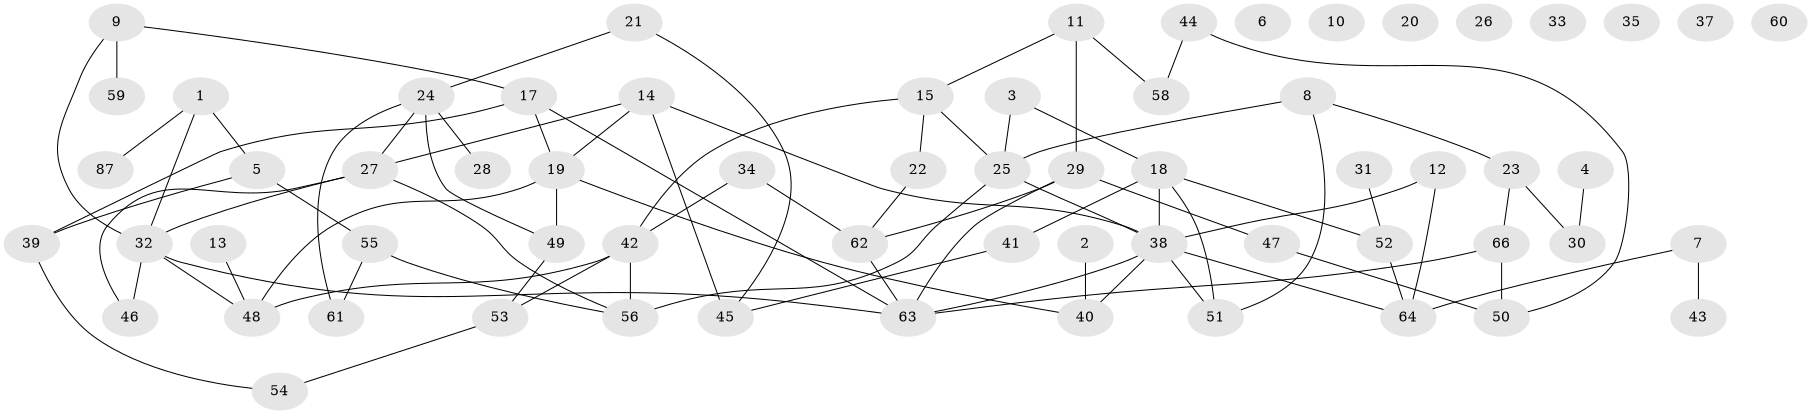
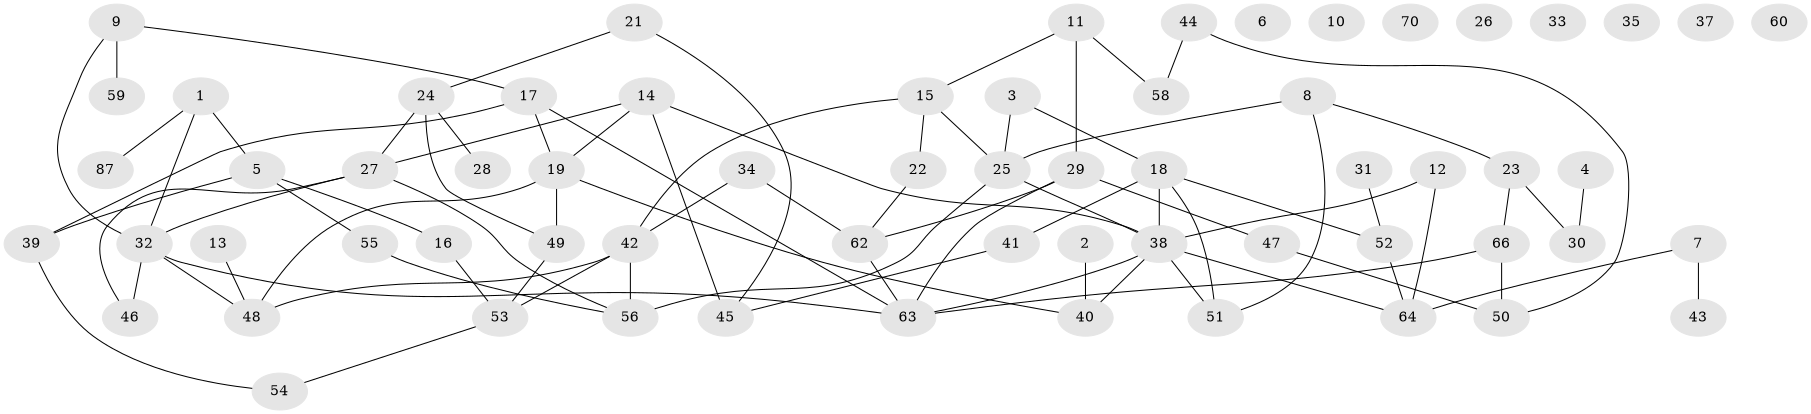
node "20": label "20" -> "70"
node "16": added
node "61": removed
